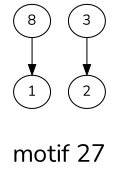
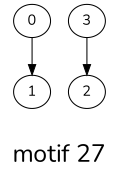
node "8": label "8" -> "0"
